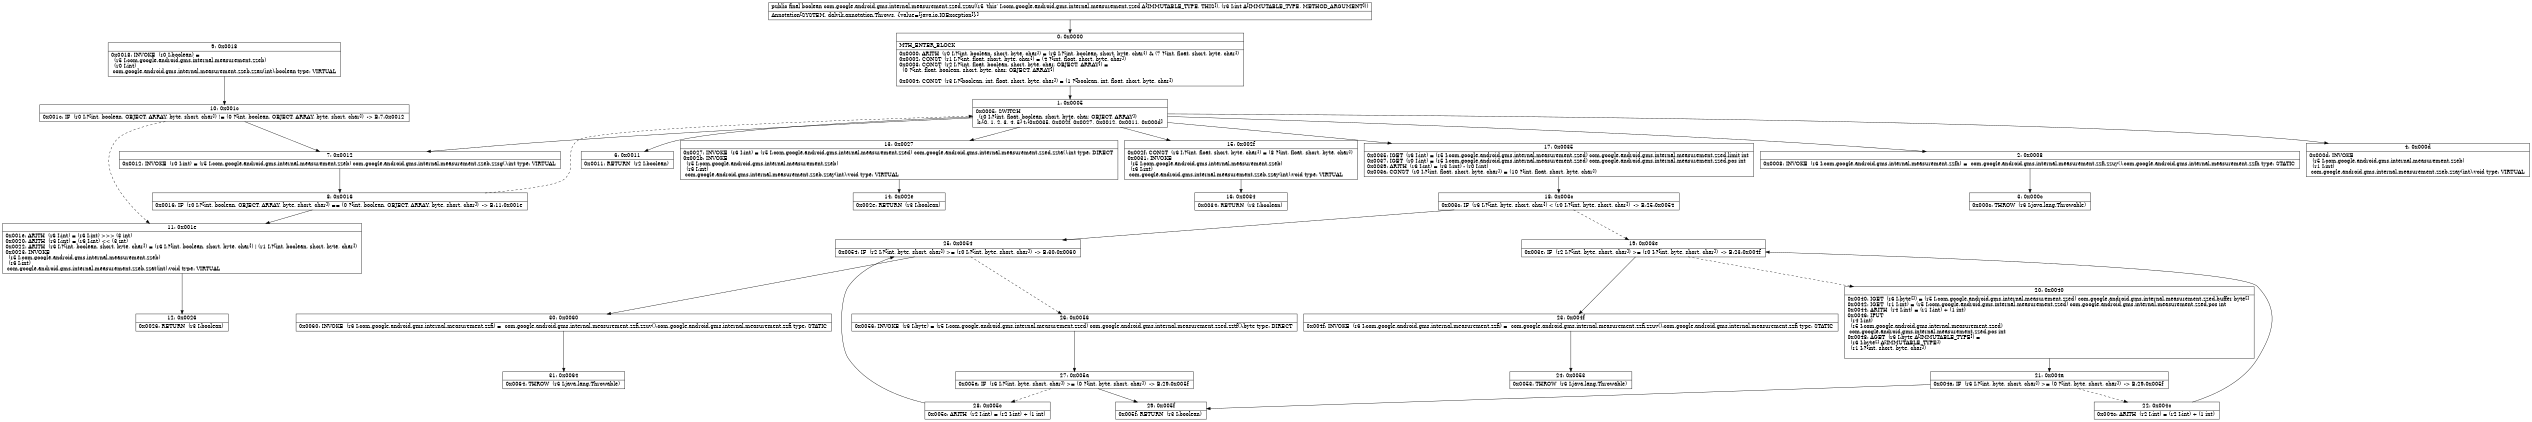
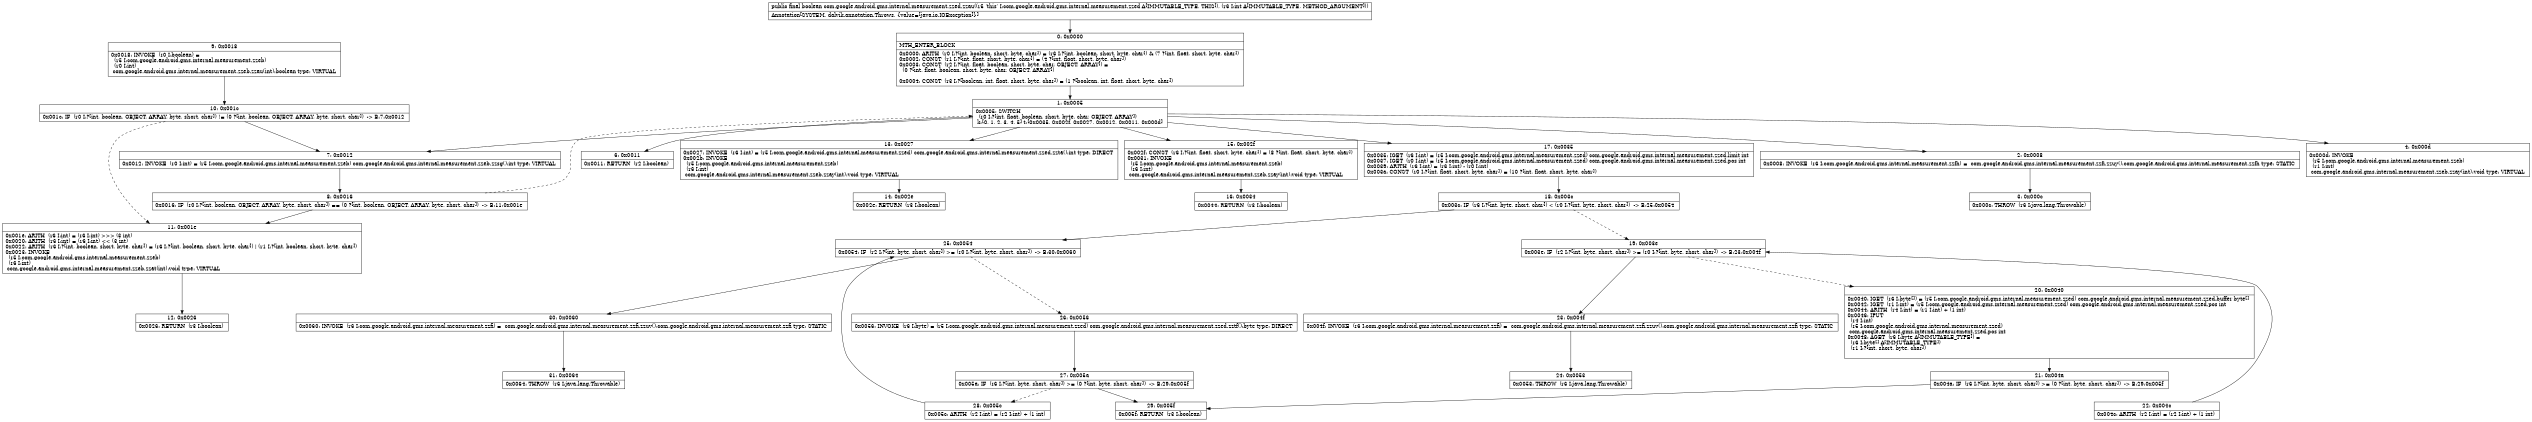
node "16: 0x0034": text "0x0034: RETURN  (r3 I:boolean)" -> "0x0044: RETURN  (r3 I:boolean)"
edge "21: 0x004a" -> "22: 0x004c": removed
